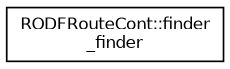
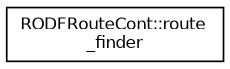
node "RODFRouteCont::finder _finder": label "RODFRouteCont::finder _finder" -> "RODFRouteCont::route _finder"
